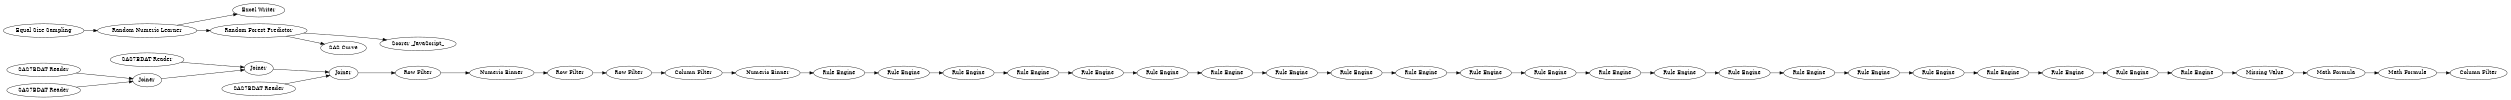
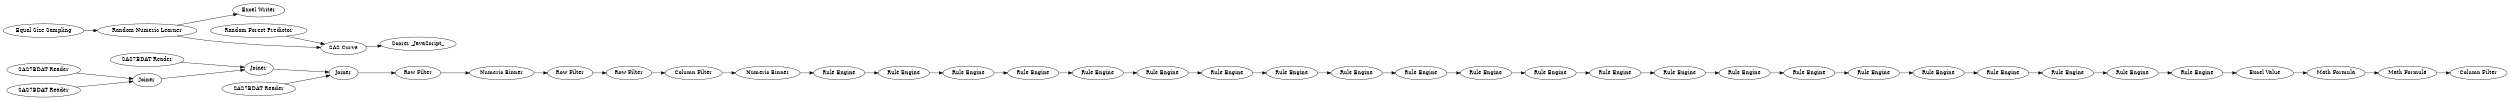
edge "Random Numeric Learner" -> "Random Forest Predictor": now "Random Numeric Learner" -> "SAS Curve"
edge "Random Forest Predictor" -> "Scorer _JavaScript_": now "SAS Curve" -> "Scorer _JavaScript_"
node "Missing Value": label "Missing Value" -> "Excel Value"
